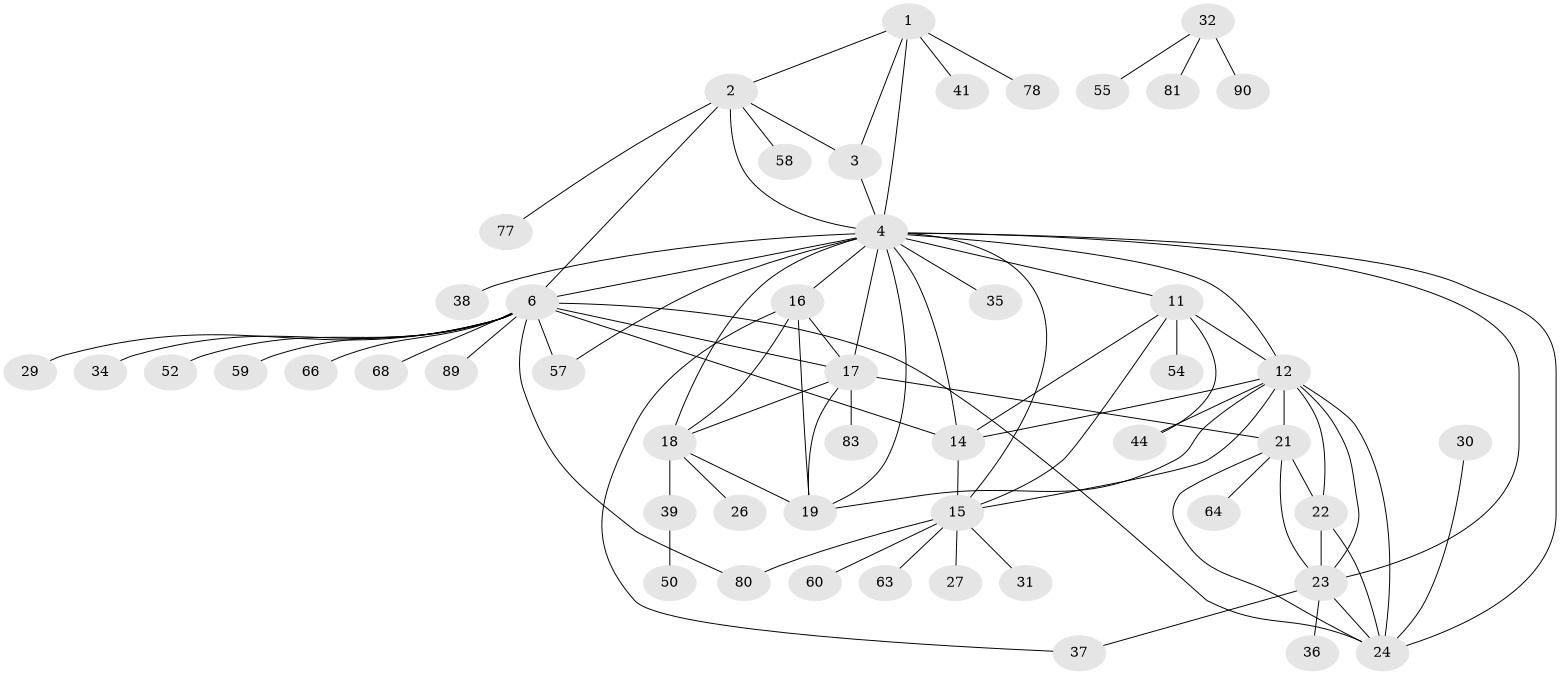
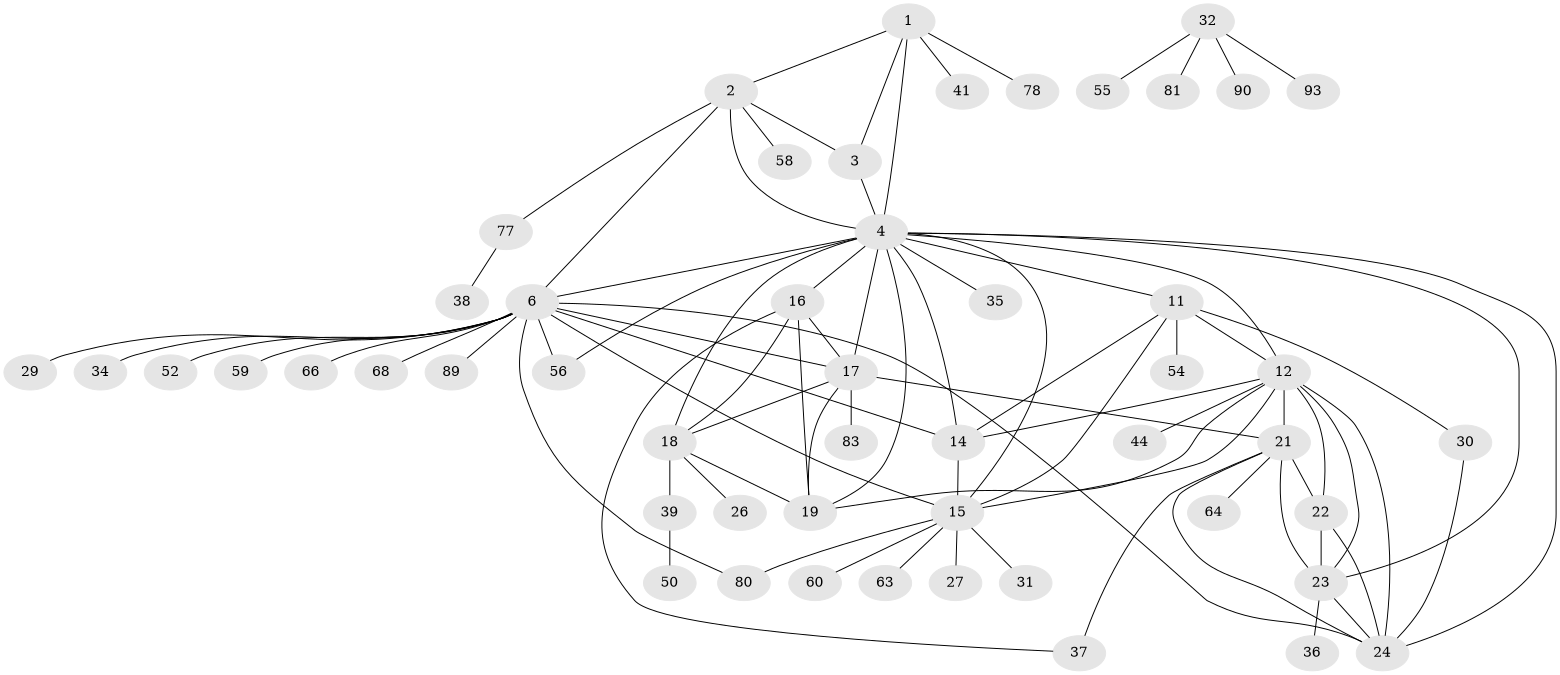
node "93": added
edge "4" -- "38": now "77" -- "38"
node "57": label "57" -> "56"
edge "11" -- "44": now "11" -- "30"
edge "6" -- "15": added
edge "23" -- "37": now "21" -- "37"
